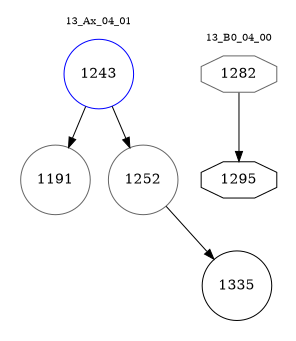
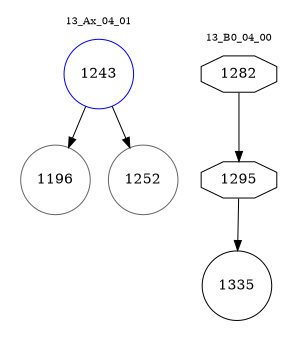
node "1282": color gray40 -> black
node "1191": label "1191" -> "1196"
edge "1252" -> "1335": now "1295" -> "1335"
